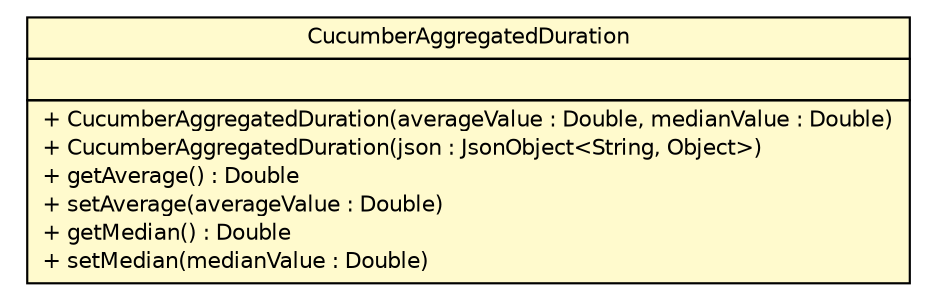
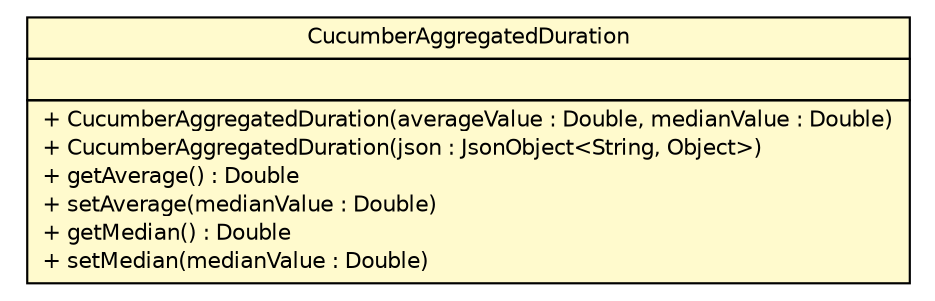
node "CucumberAggregatedDuration": text "+ setAverage(averageValue : Double)" -> "+ setAverage(medianValue : Double)"
